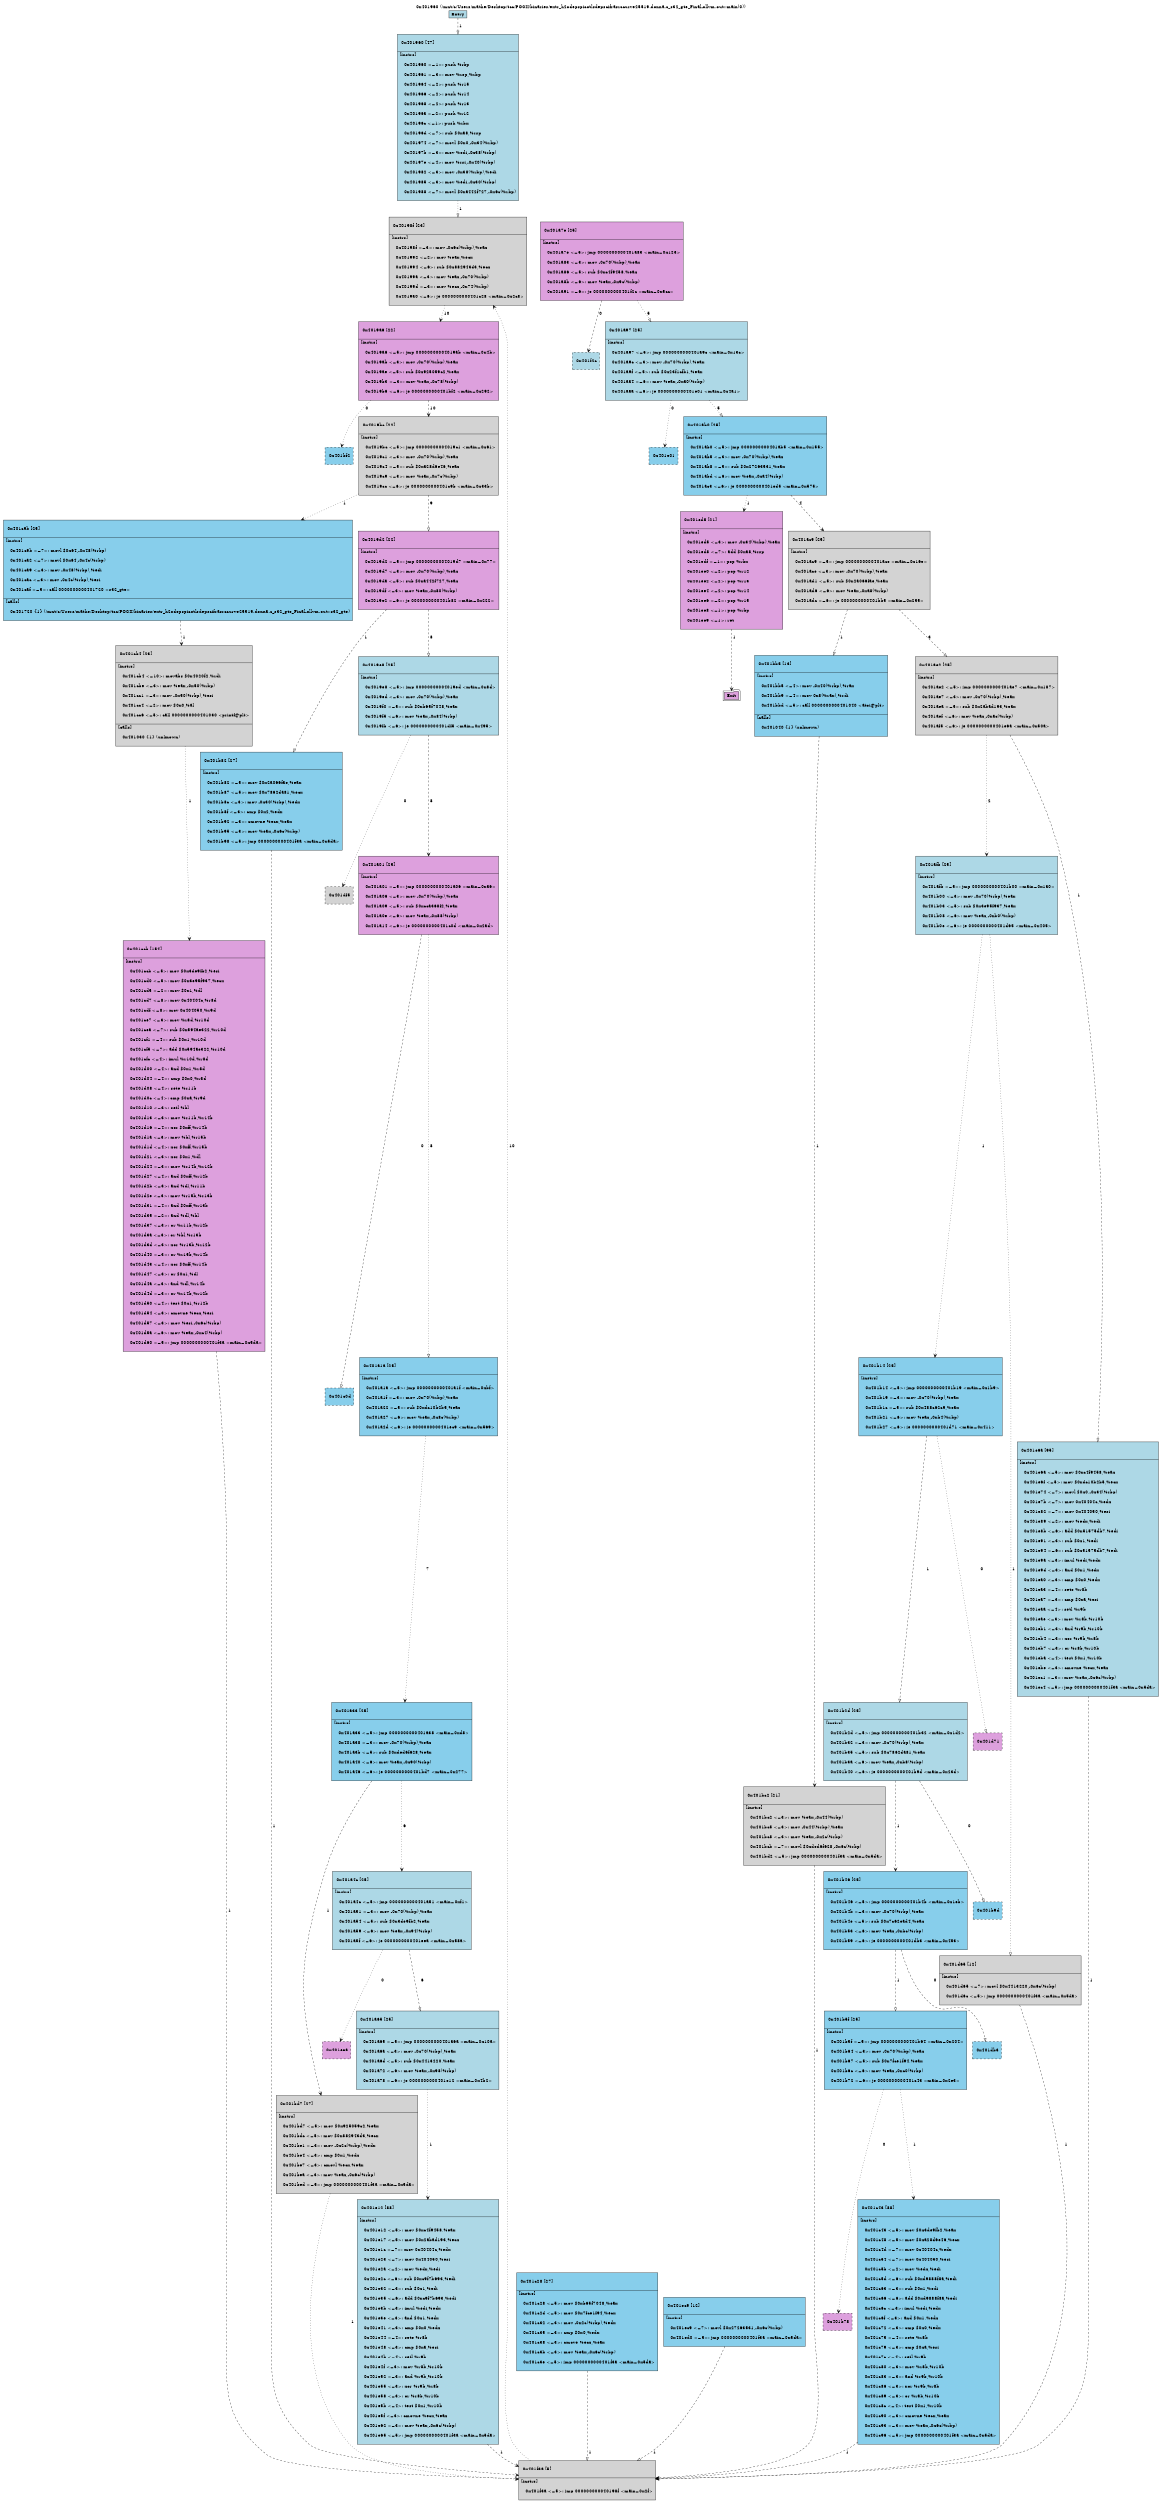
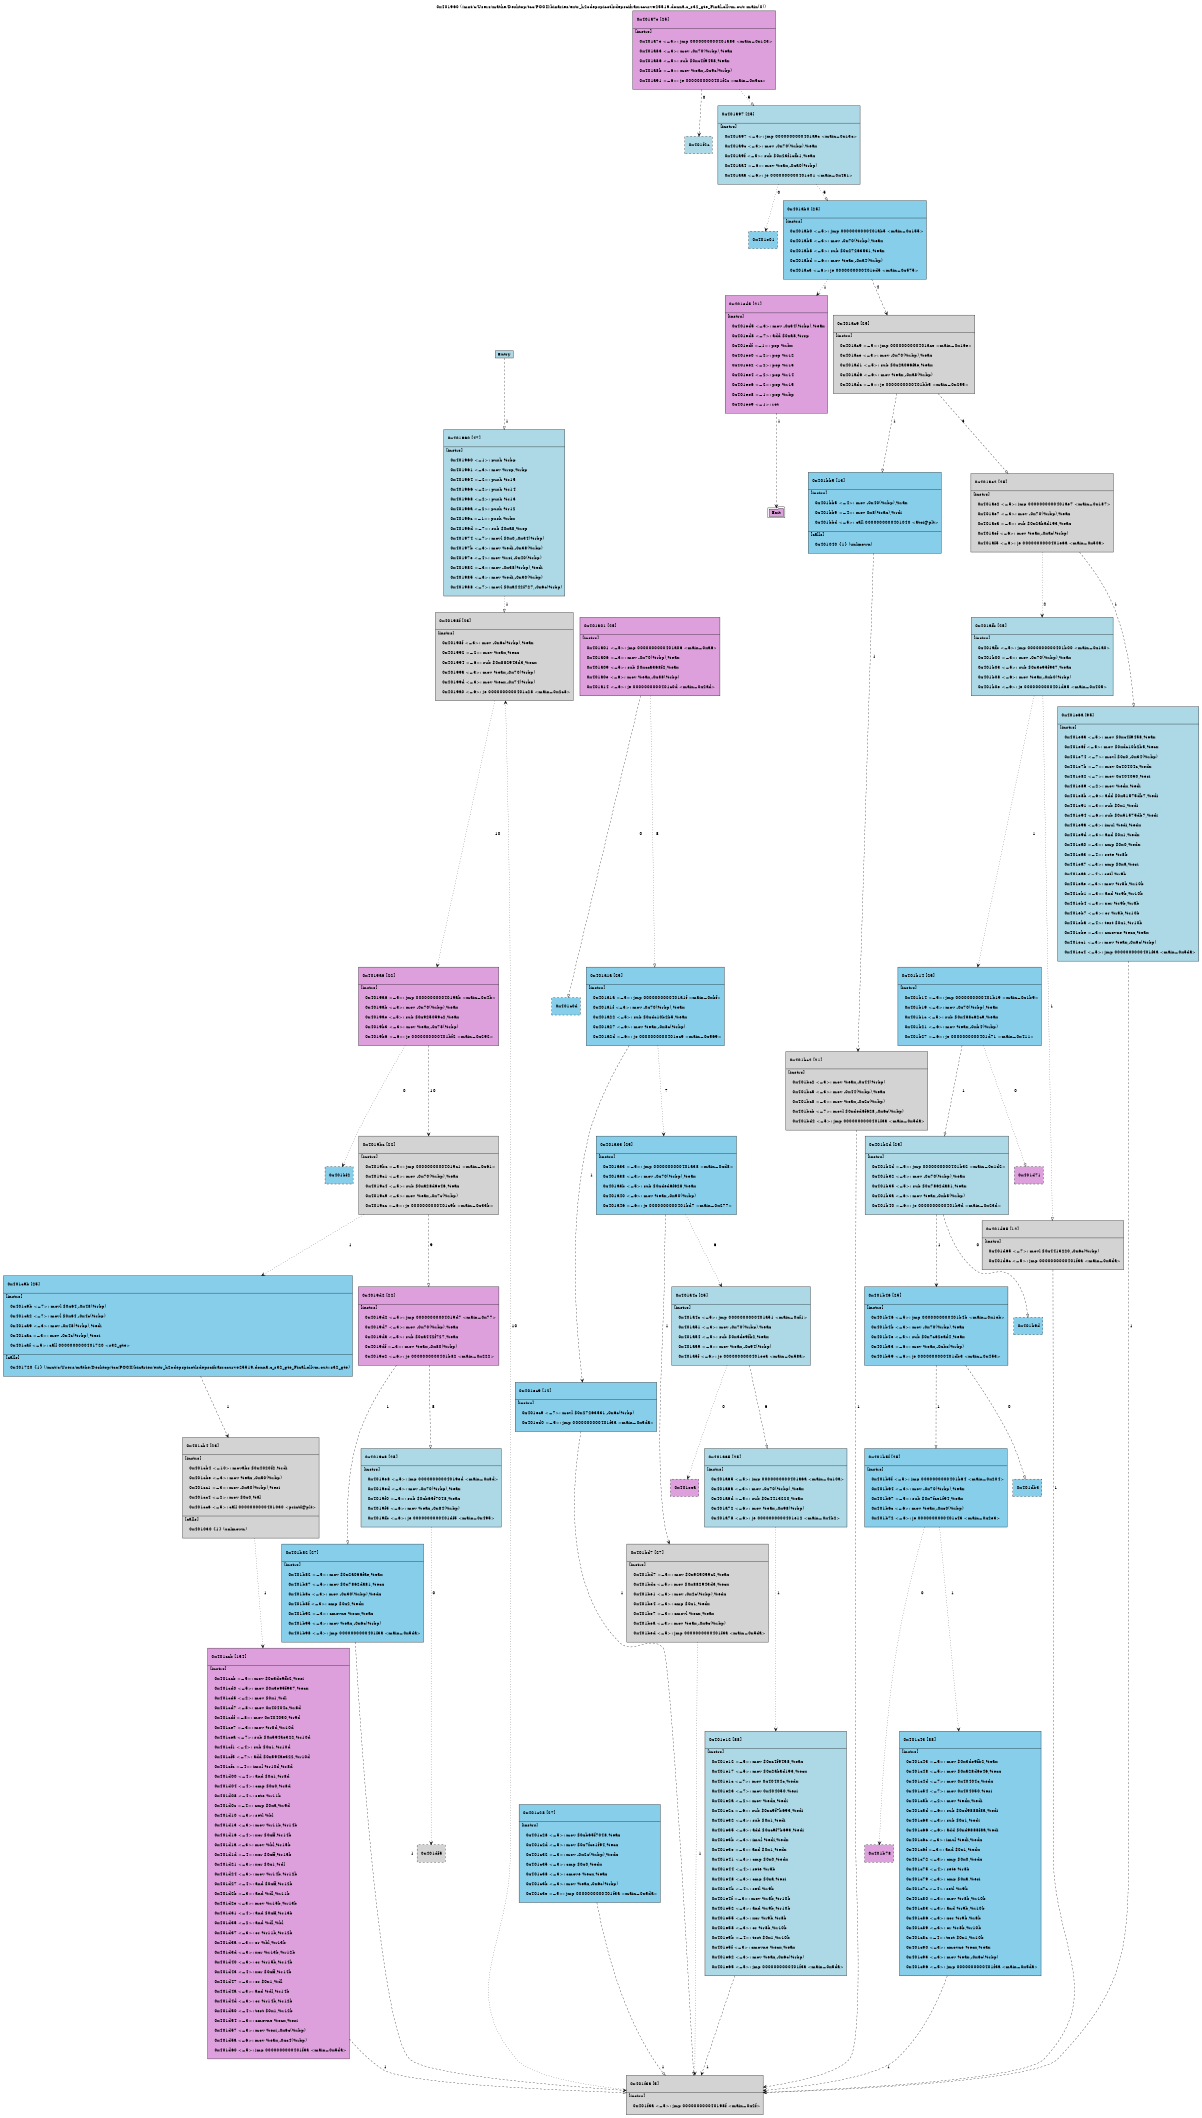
edge "0x4019e8 [25]" -> "0x401a01 [25]": removed, label "8"
edge "0x401a1a [25]" -> "0x401ec9 [12]": added, label "1"
